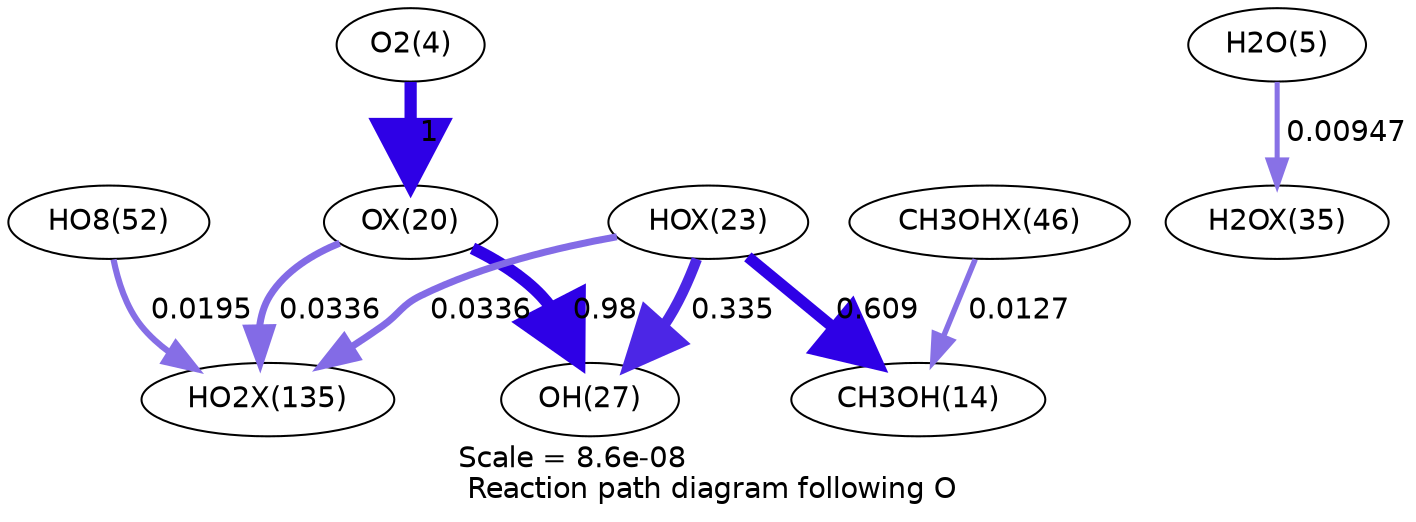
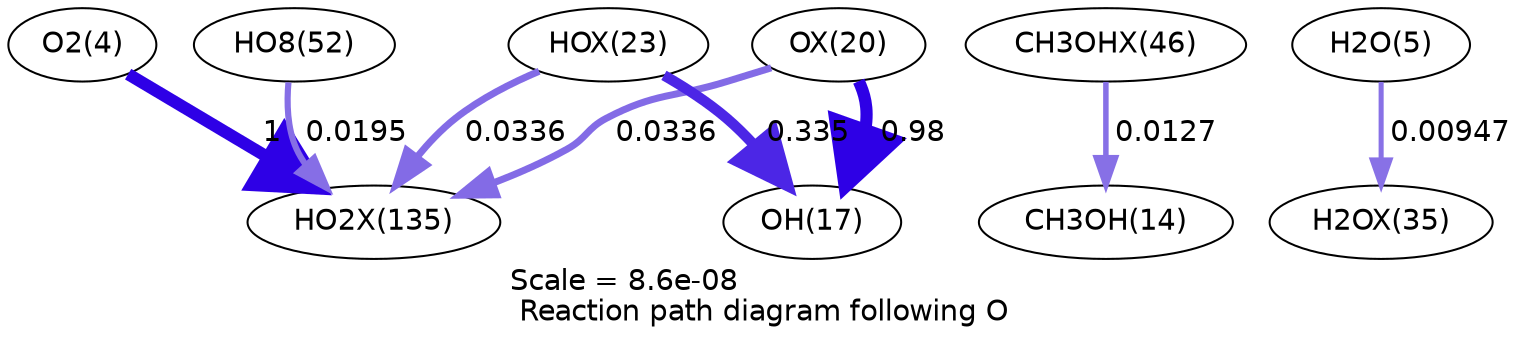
edge "O2(4)" -> "OX(20)": now "O2(4)" -> "HO2X(135)"
edge "HOX(23)" -> "CH3OH(14)": removed, label "0.609"
node "OH(27)": label "OH(27)" -> "OH(17)"
